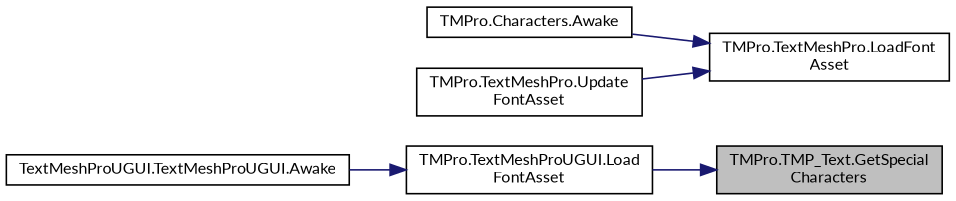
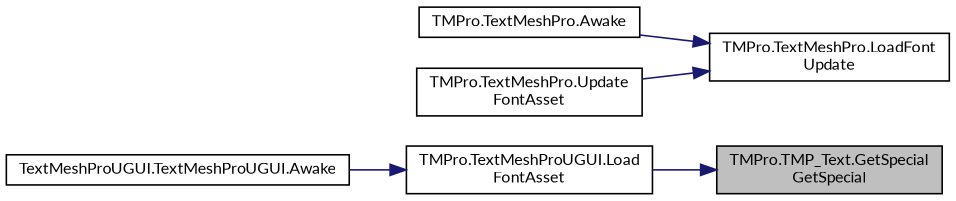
node "TMPro.Characters.Awake": label "TMPro.Characters.Awake" -> "TMPro.TextMeshPro.Awake"
node "TMPro.TextMeshPro.LoadFont Asset": label "TMPro.TextMeshPro.LoadFont Asset" -> "TMPro.TextMeshPro.LoadFont Update"
node "TMPro.TMP_Text.GetSpecial Characters": label "TMPro.TMP_Text.GetSpecial Characters" -> "TMPro.TMP_Text.GetSpecial GetSpecial"
